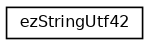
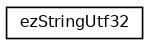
node "ezStringUtf42": label "ezStringUtf42" -> "ezStringUtf32"
